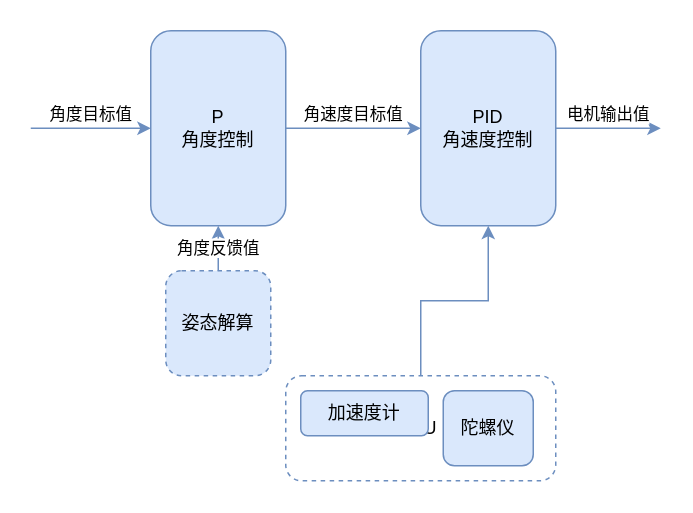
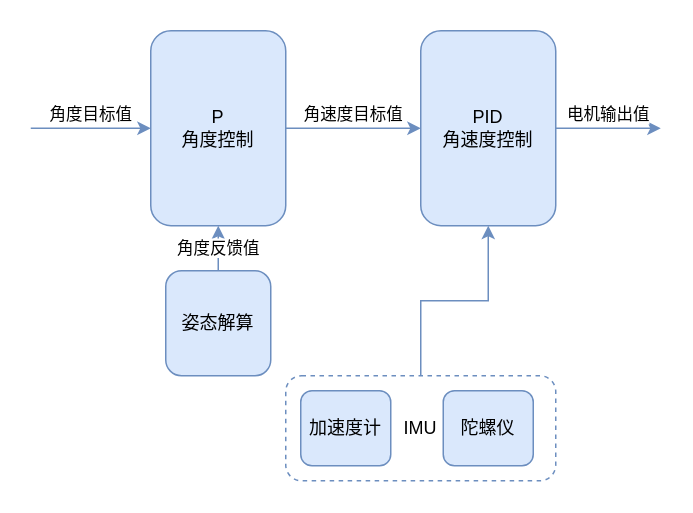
node "姿态解算": style dashed -> solid
node "加速度计": size 128x45 -> 90x75
